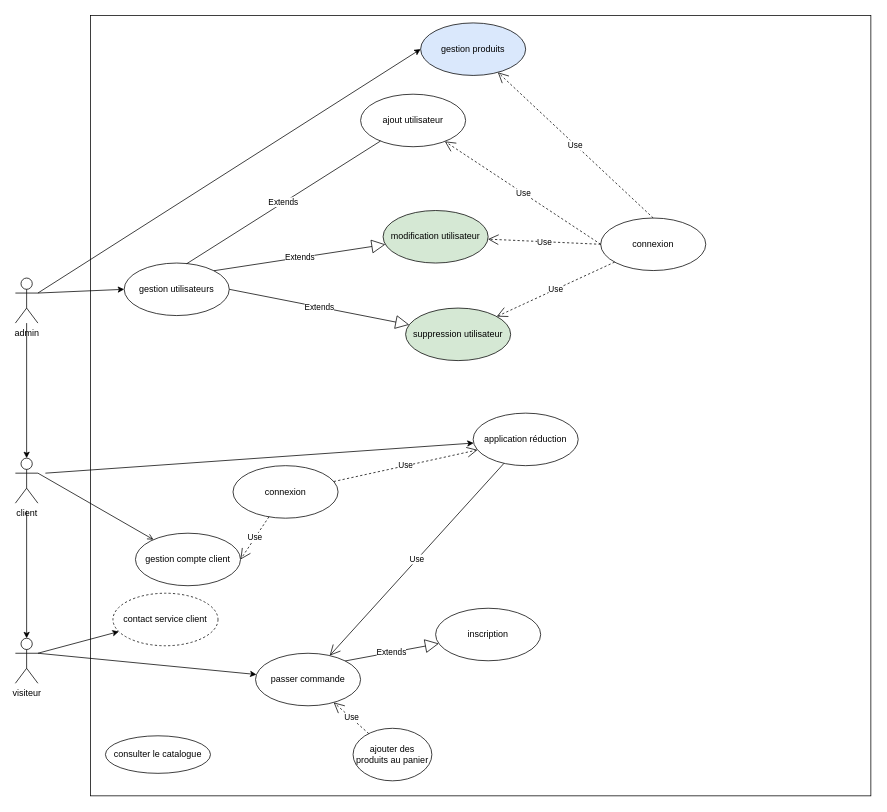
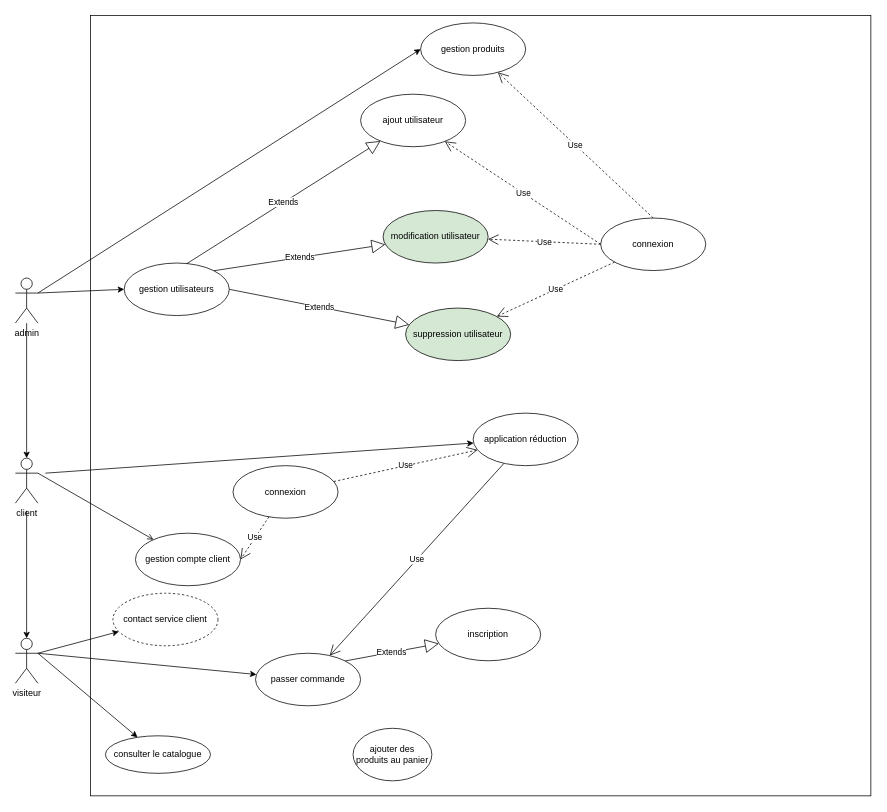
node "gestion produits": fillcolor #dae8fc -> #ffffff
edge "ajout utilisateur" -- "gestion utilisateurs": arrowhead none -> block
edge "visiteur" -> "consulter le catalogue": added
edge "ajouter des produits au panier" -> "passer commande": removed, label "Use"
